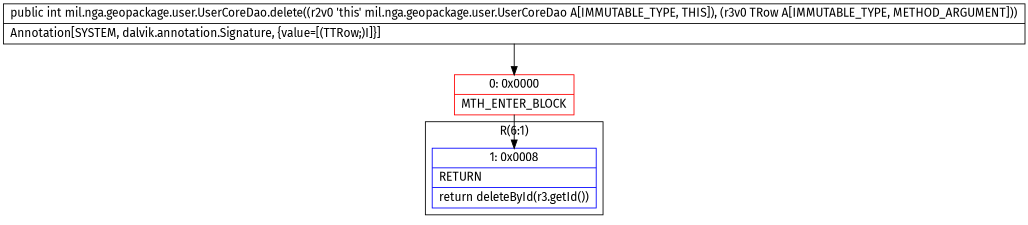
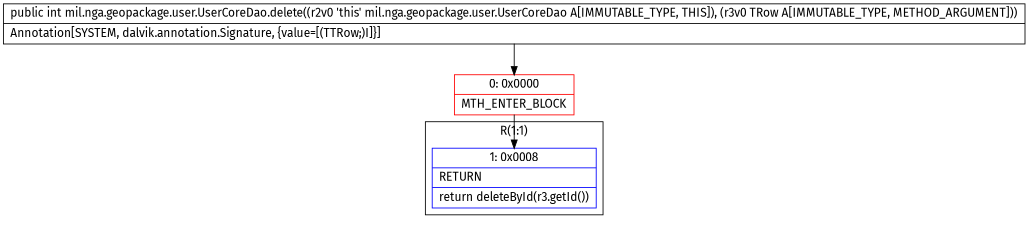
cluster "R(6:1)": label "R(6:1)" -> "R(1:1)"
